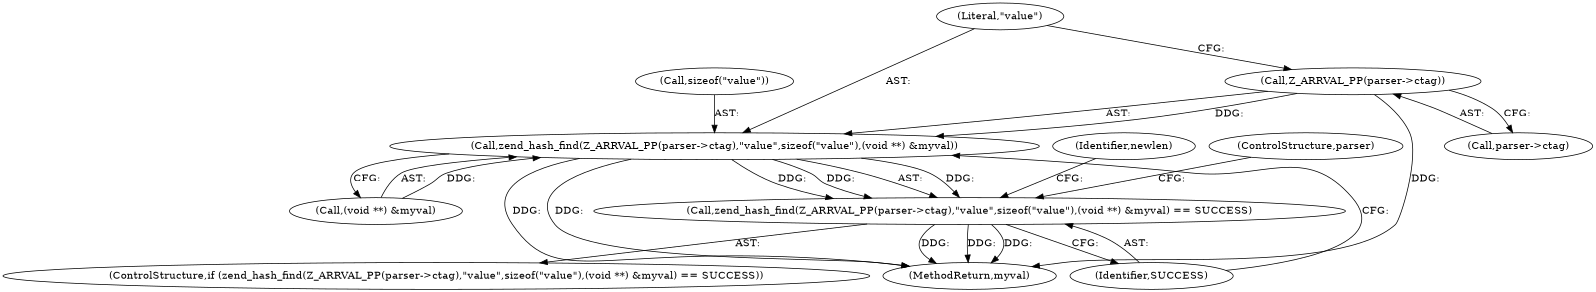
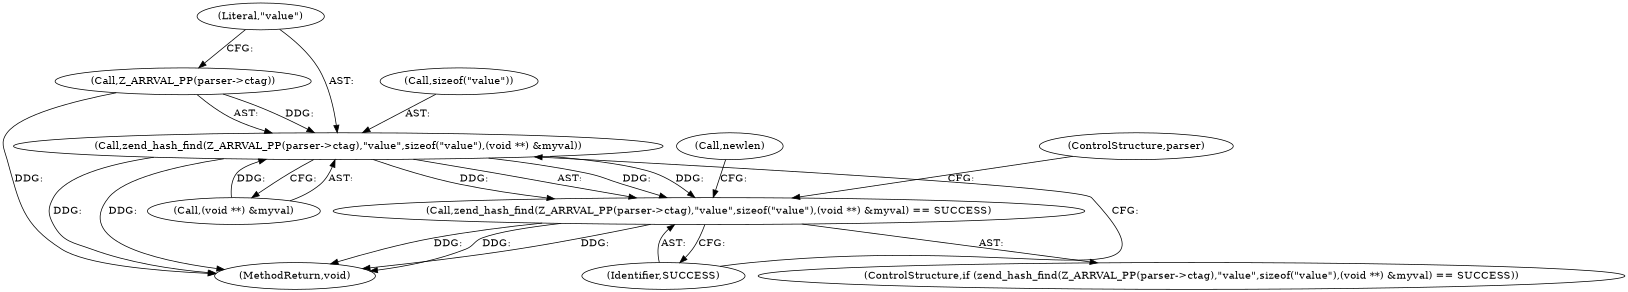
node "(Identifier,newlen)": label "(Identifier,newlen)" -> "(Call,newlen)"
node "(Call,parser->ctag)": removed
node "(MethodReturn,myval)": label "(MethodReturn,myval)" -> "(MethodReturn,void)"
